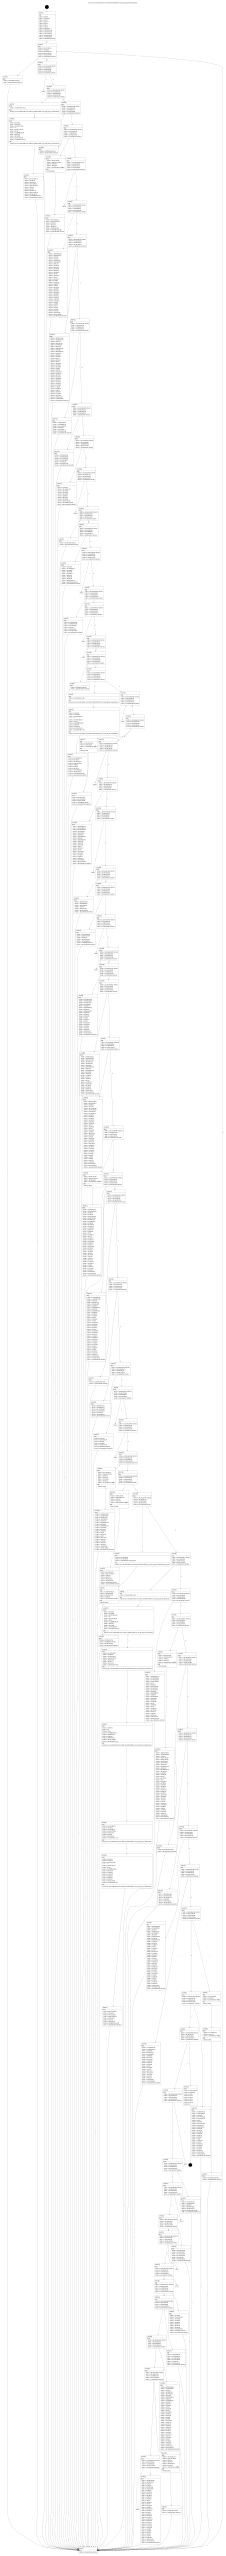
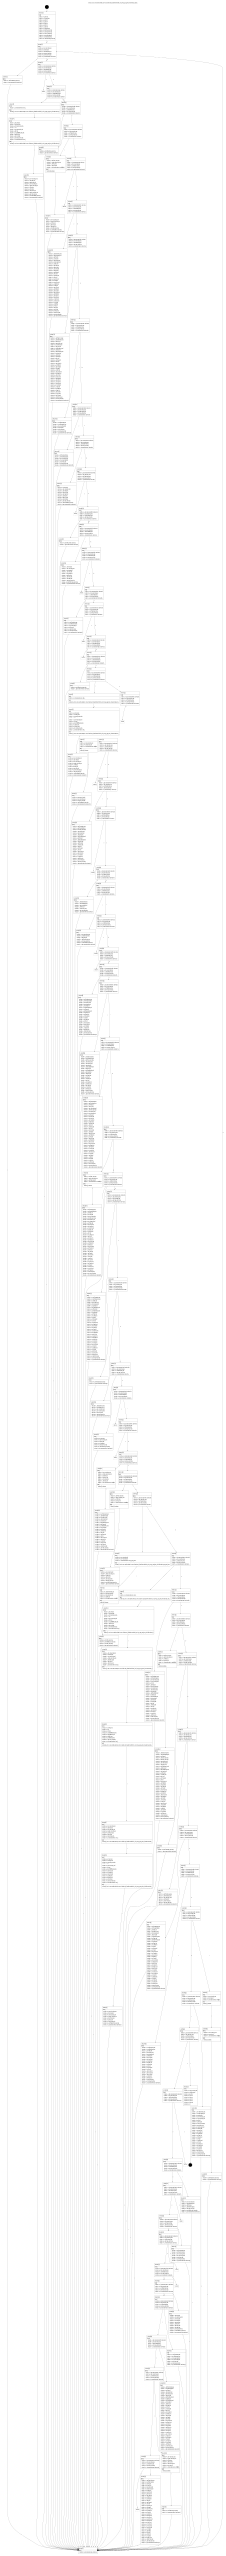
node "0x401cb2 [28]": removed
